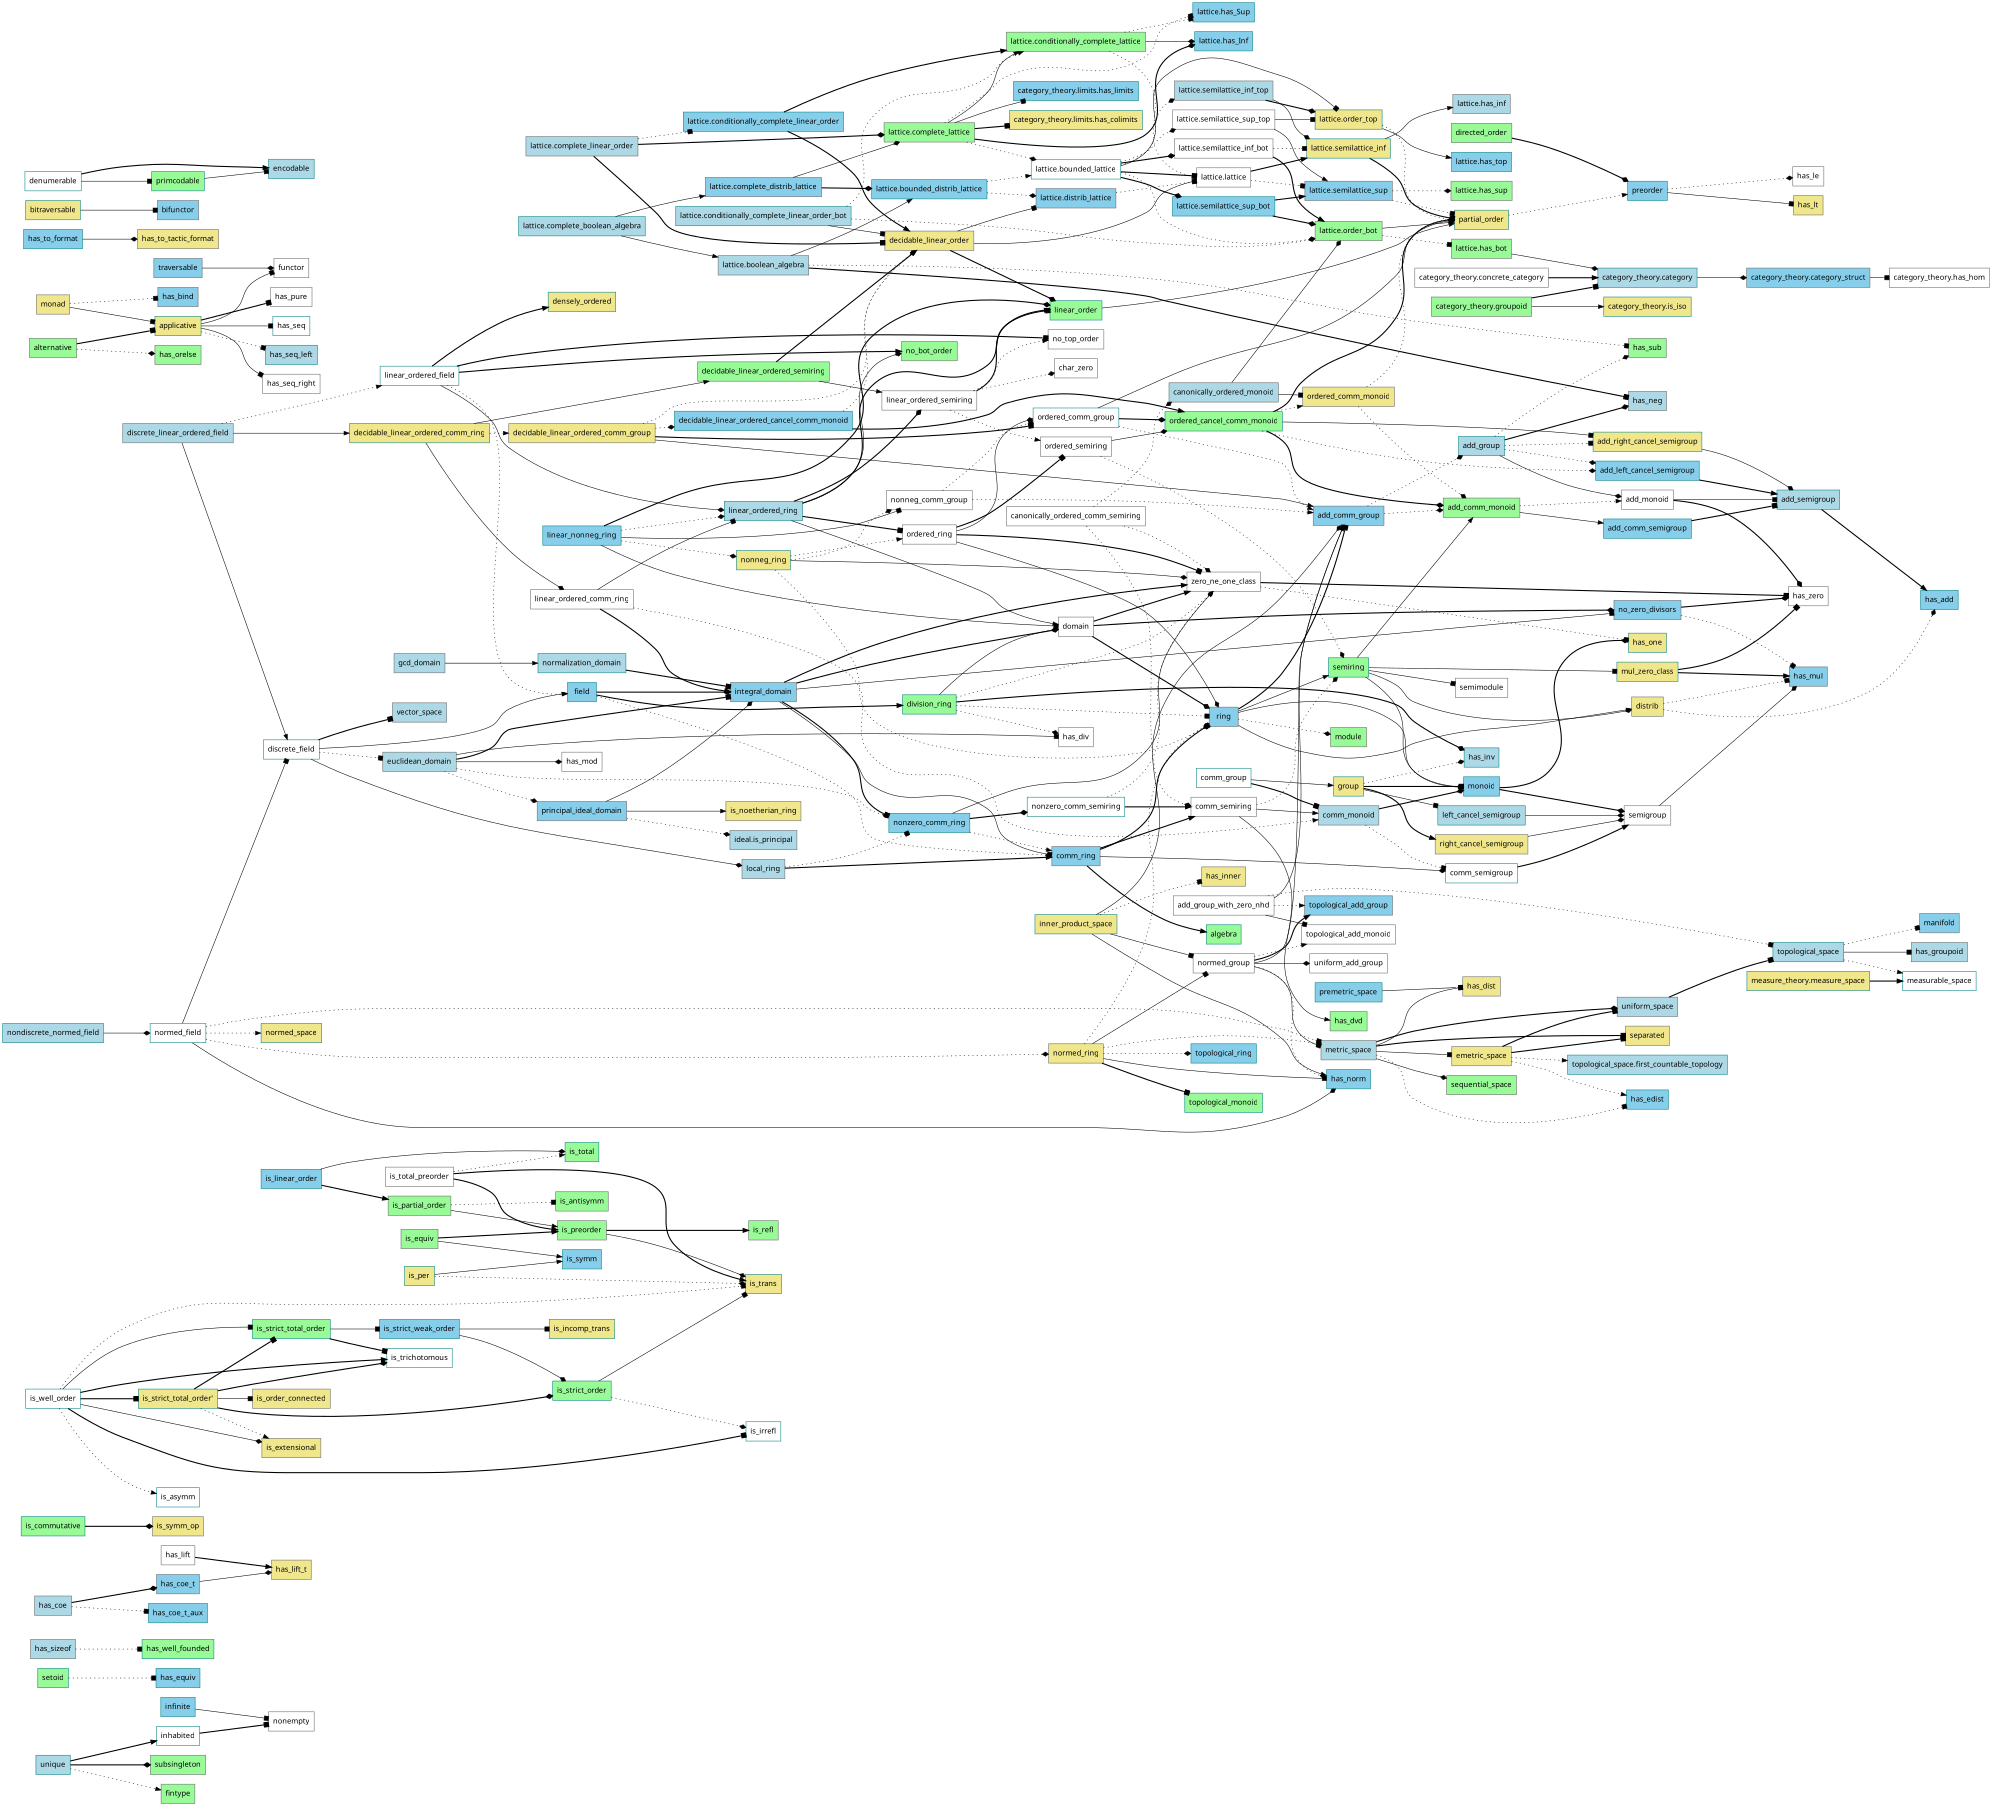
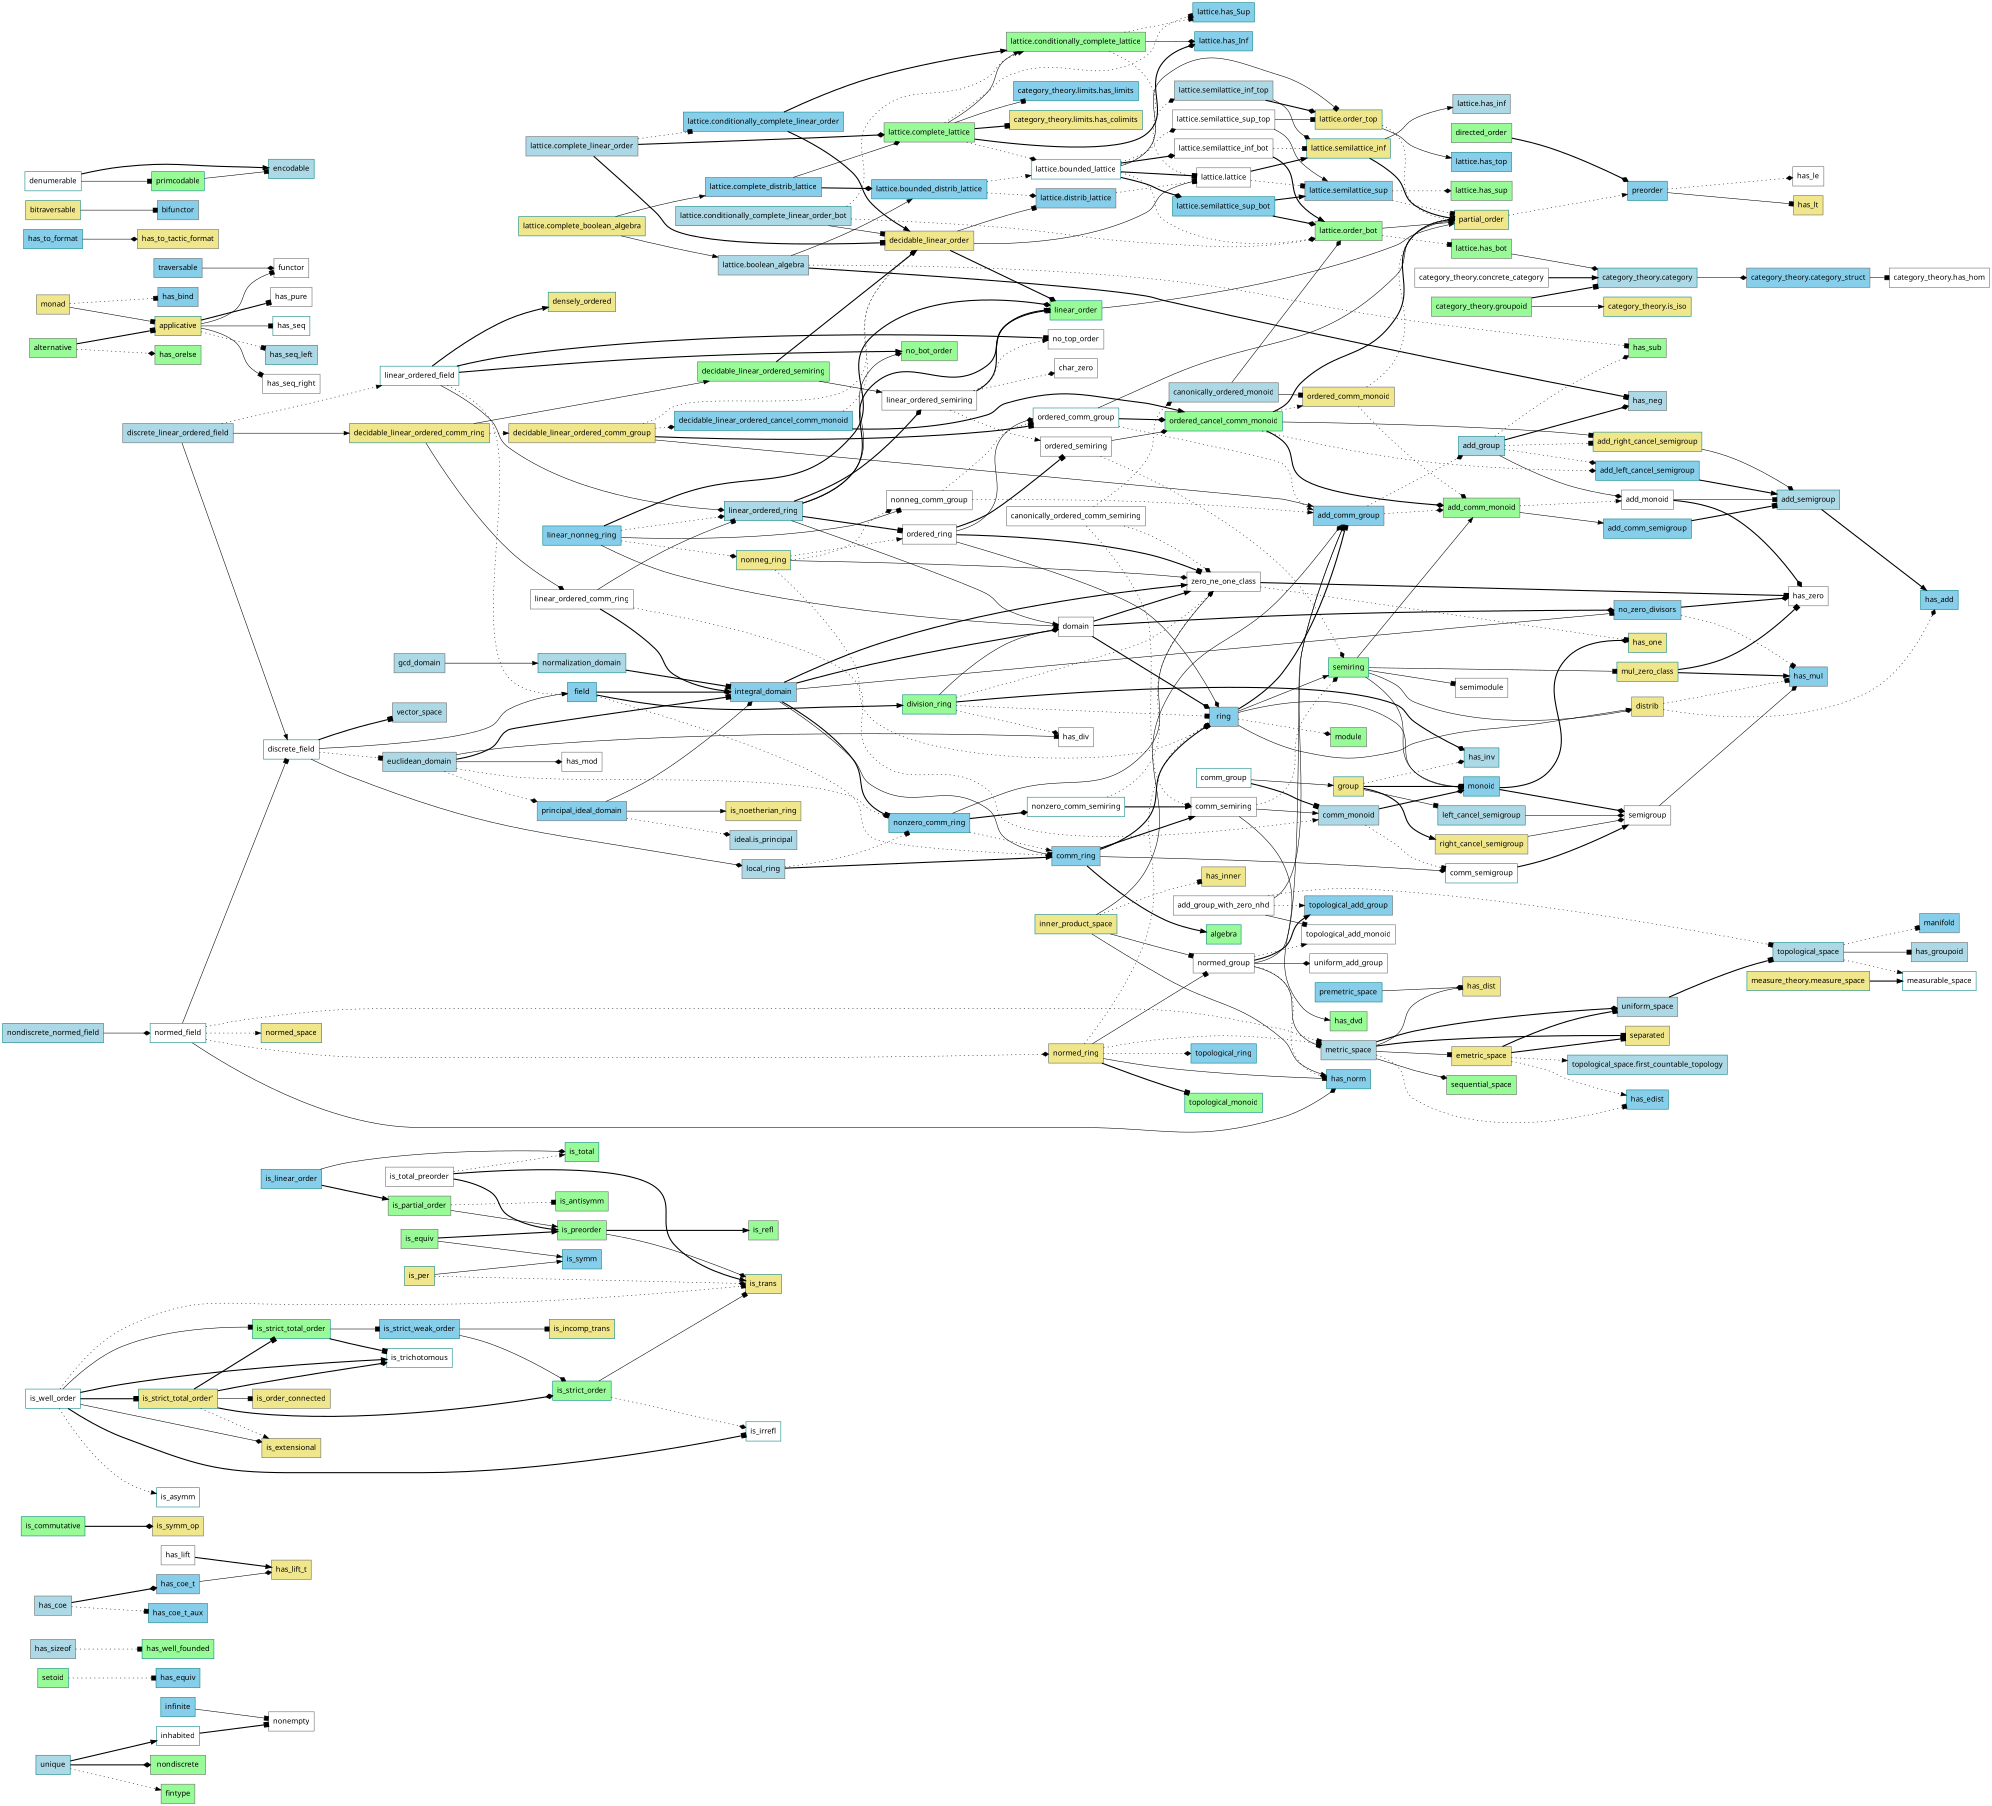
node "lattice.complete_boolean_algebra": fillcolor lightblue -> khaki
edge "premetric_space" -> "has_dist": arrowhead box -> diamond
node "subsingleton": label "subsingleton" -> "nondiscrete"
